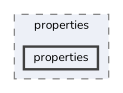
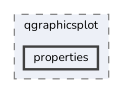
cluster "properties": label "properties" -> "qgraphicsplot"
